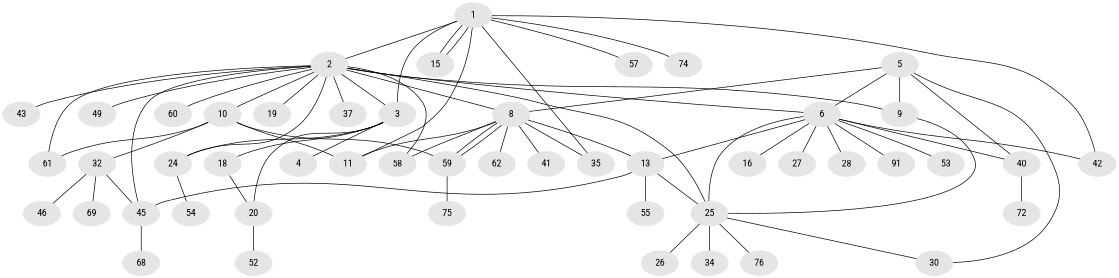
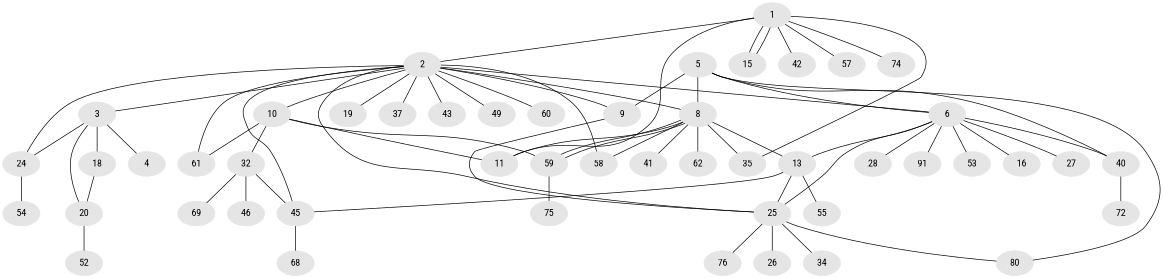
edge "1" -- "3": removed
edge "6" -- "42": removed
node "30": label "30" -> "80"
